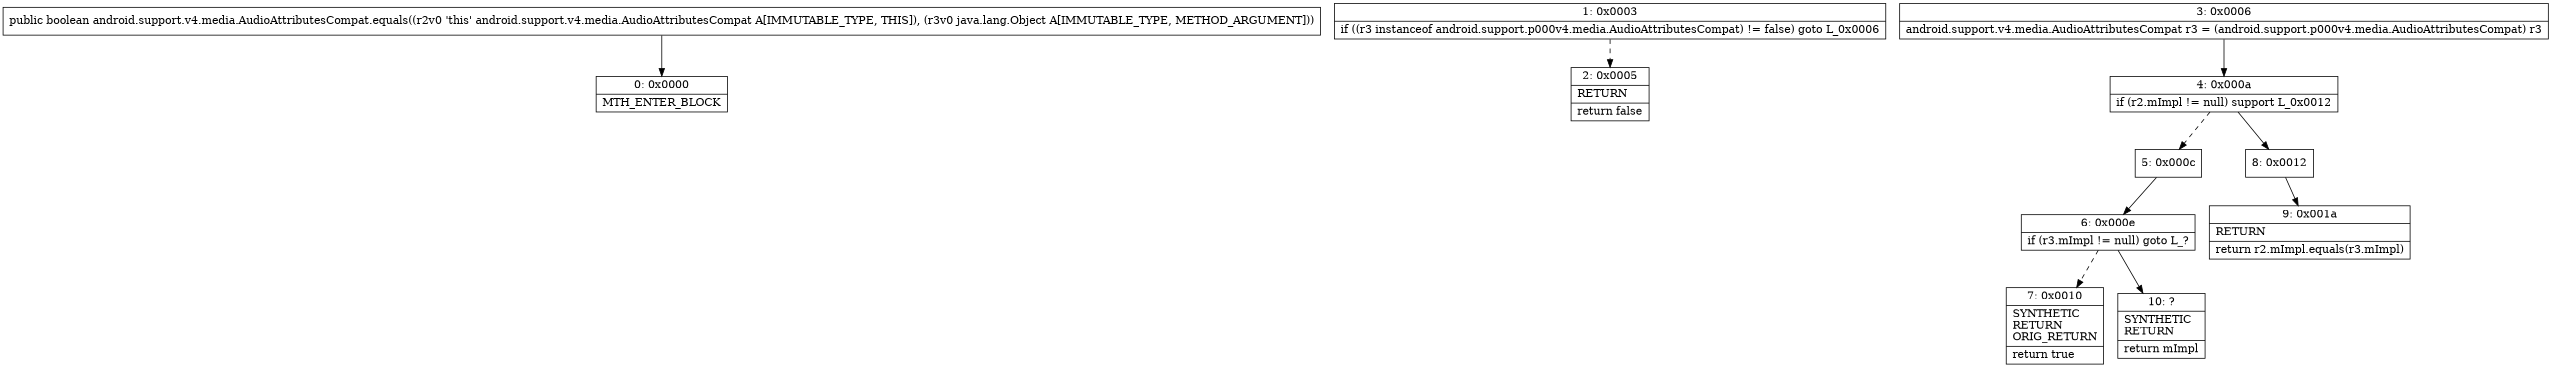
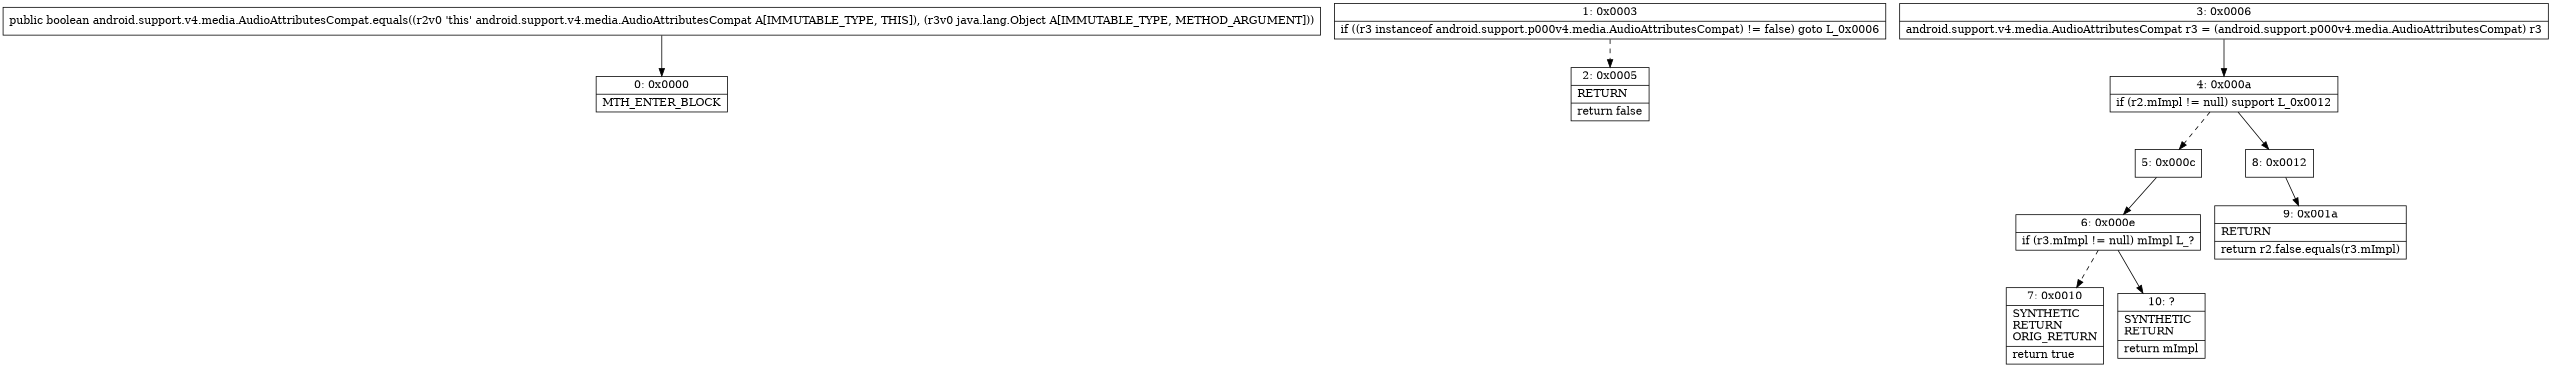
node "6: 0x000e": text "if (r3.mImpl != null) goto L_?" -> "if (r3.mImpl != null) mImpl L_?"
node "9: 0x001a": text "return r2.mImpl.equals(r3.mImpl)" -> "return r2.false.equals(r3.mImpl)"
